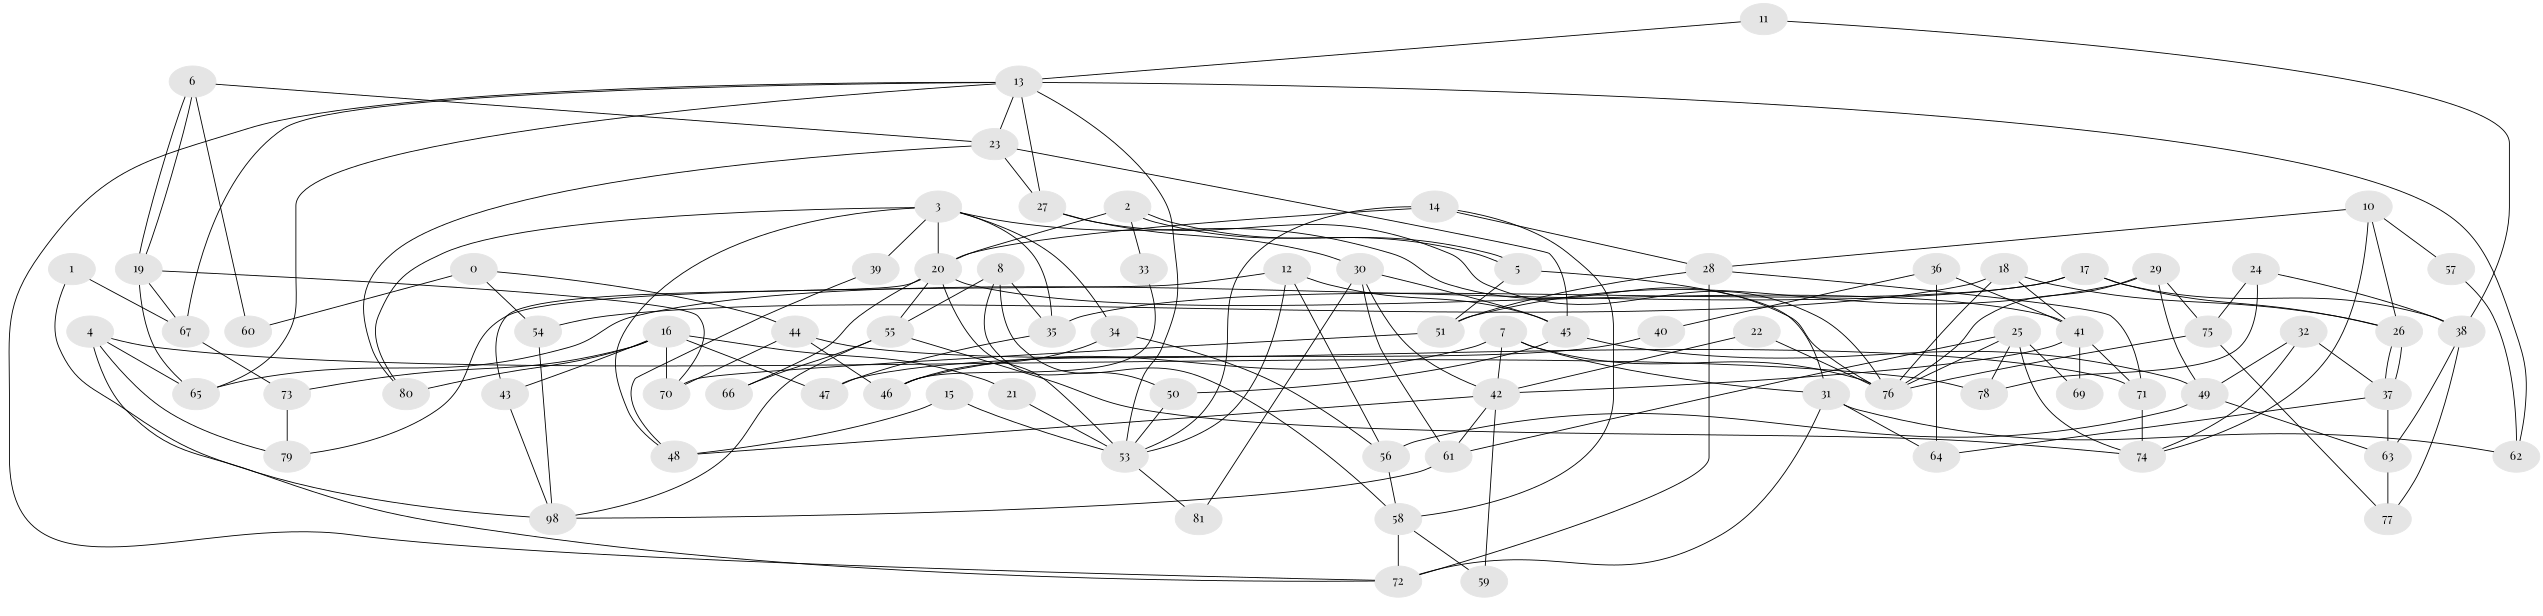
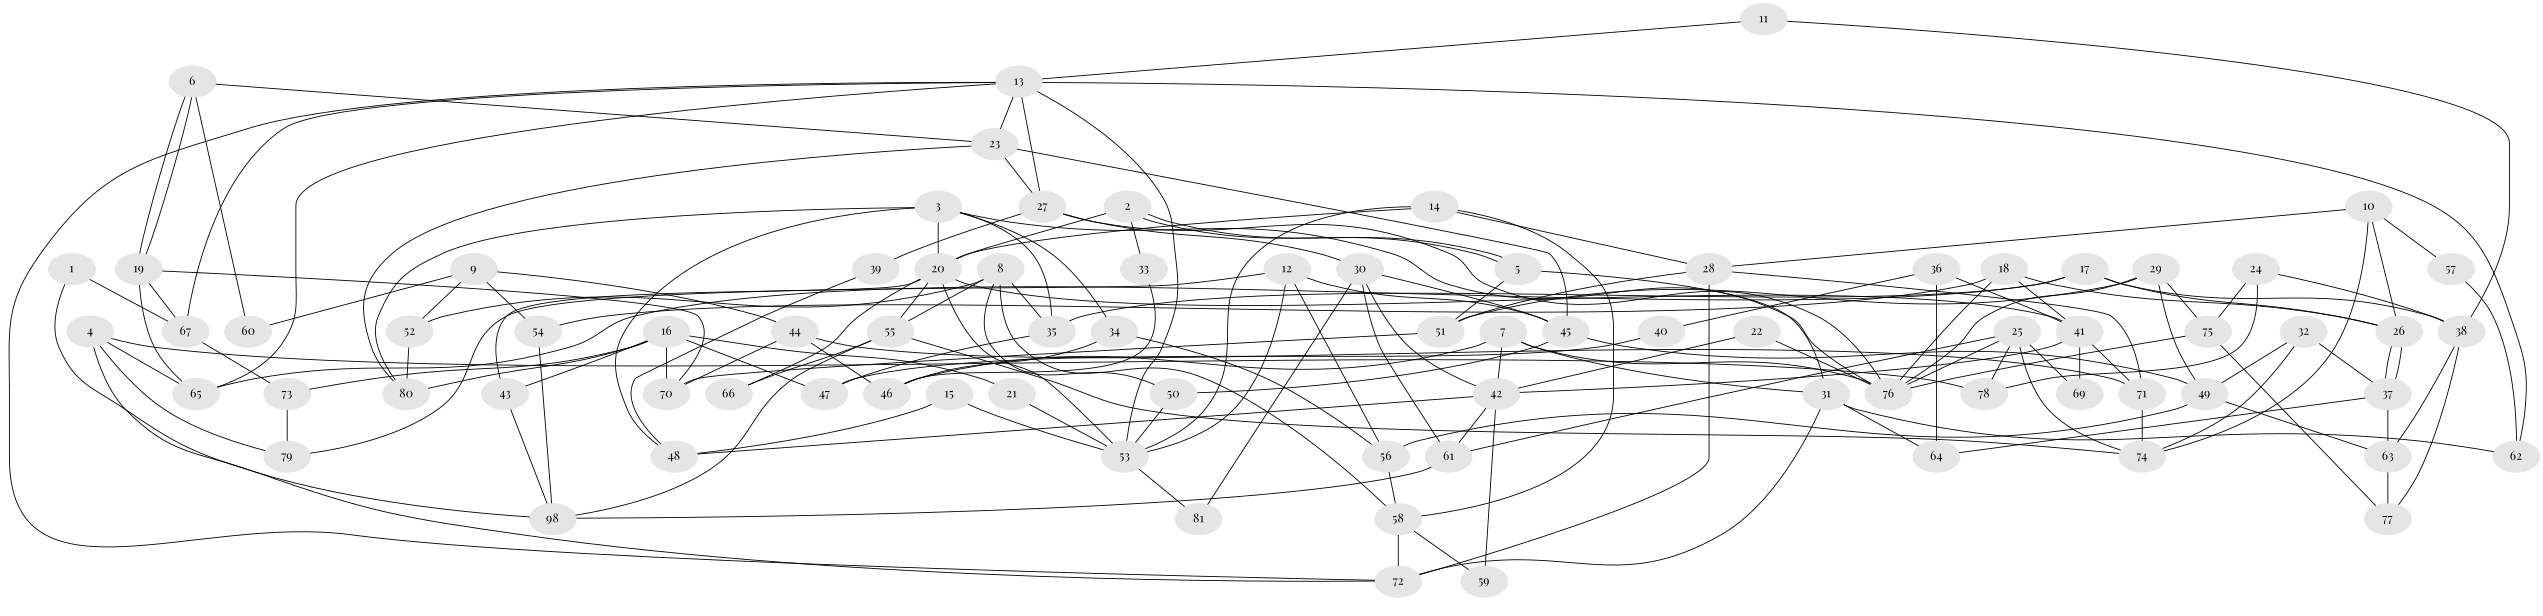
edge "3" -- "39": now "27" -- "39"
node "0": label "0" -> "9"
node "52": added
